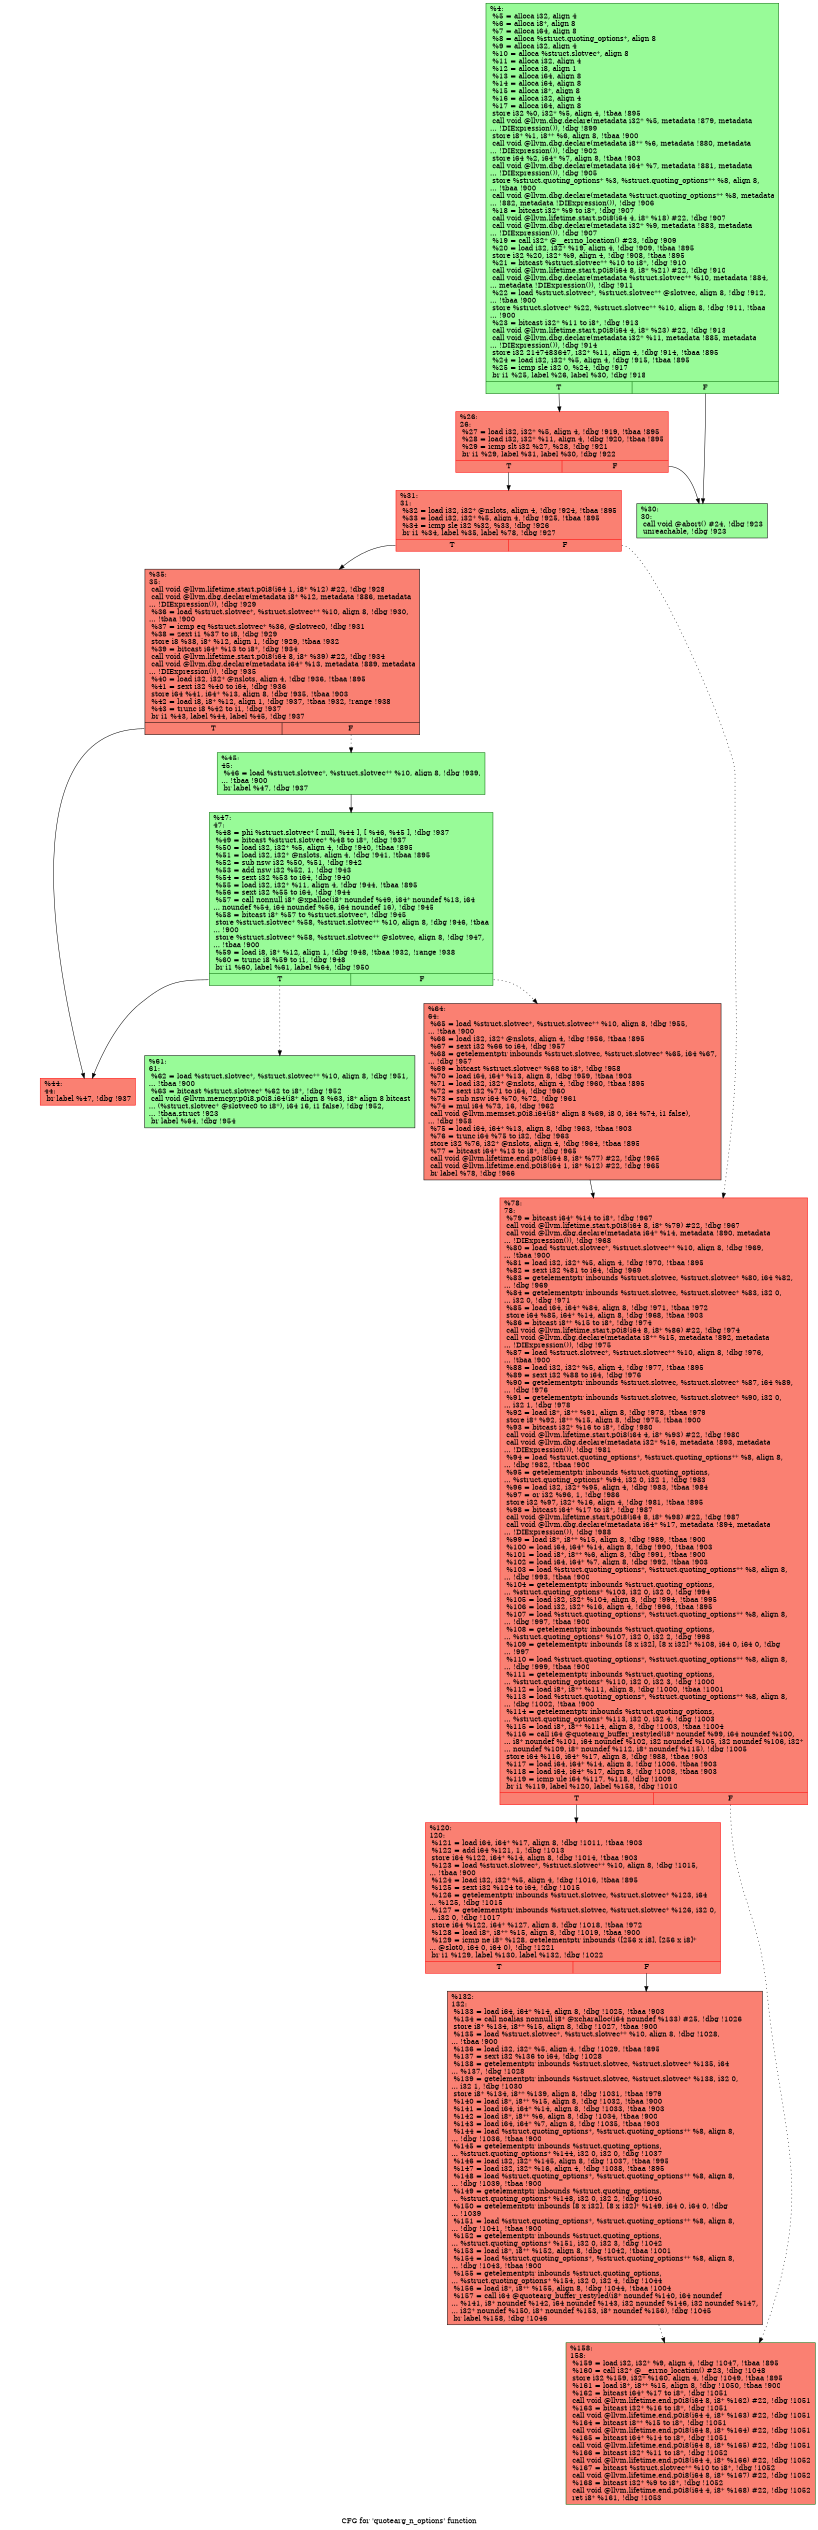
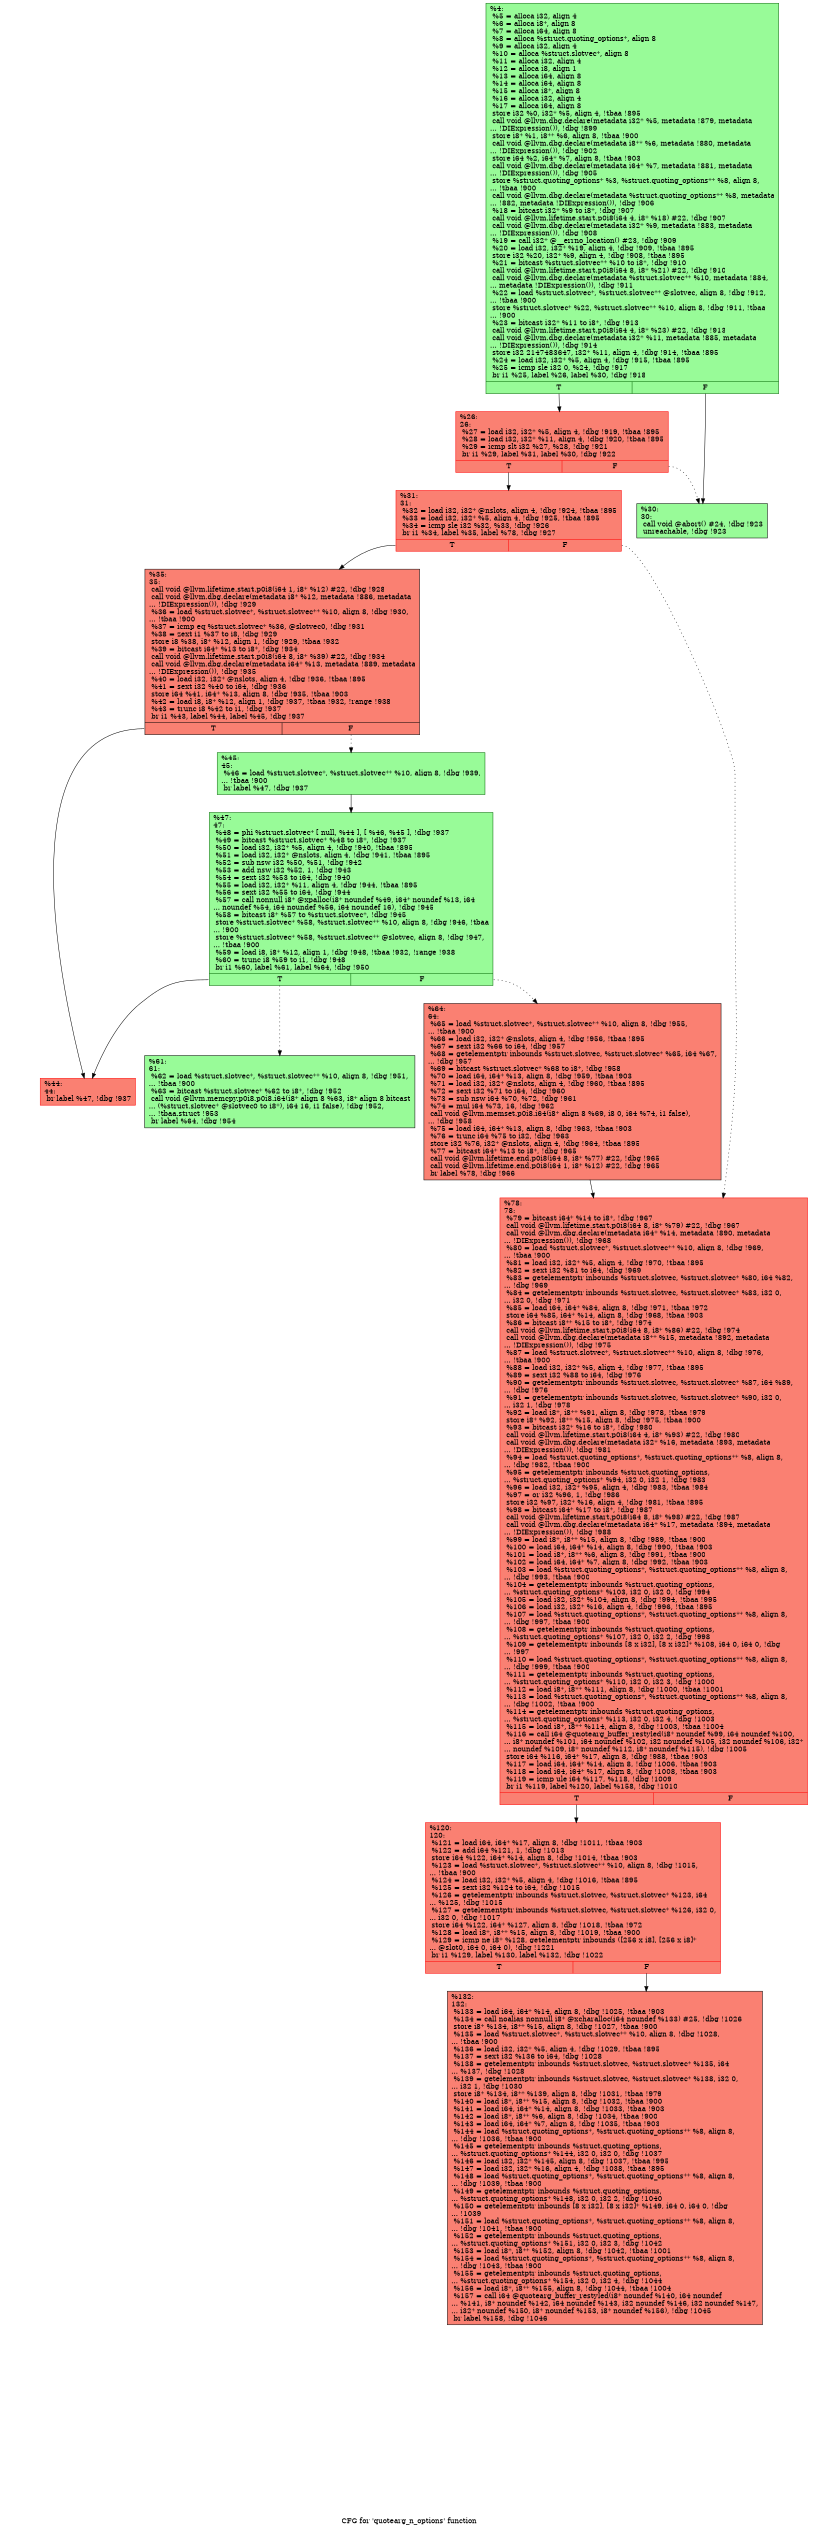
node "%4:": text "... !DIExpression()), !dbg !907" -> "... !DIExpression()), !dbg !908"
edge "%26:" -> "%30:": style solid -> dotted
node "%61:": text "... !tbaa.struct !923" -> "... !tbaa.struct !953"
node "%158:": removed
